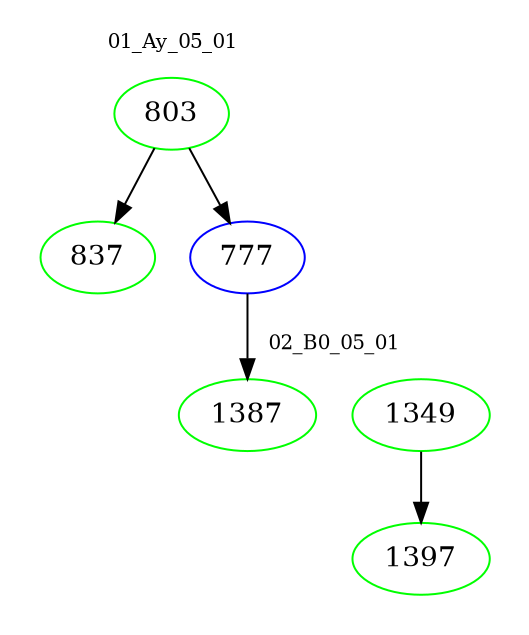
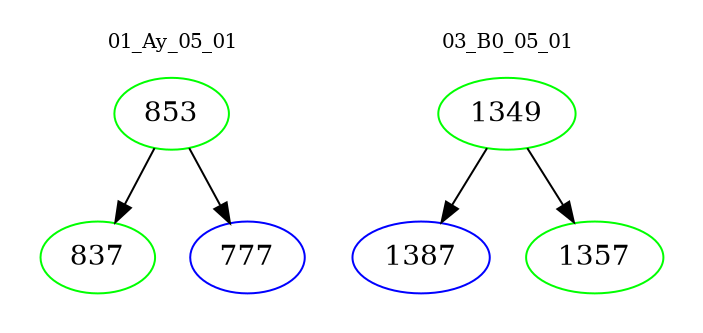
node "803": label "803" -> "853"
edge "777" -> "1387": now "1349" -> "1387"
cluster "02_B0_05_01": label "02_B0_05_01" -> "03_B0_05_01"
node "1387": color green -> blue
node "1397": label "1397" -> "1357"
